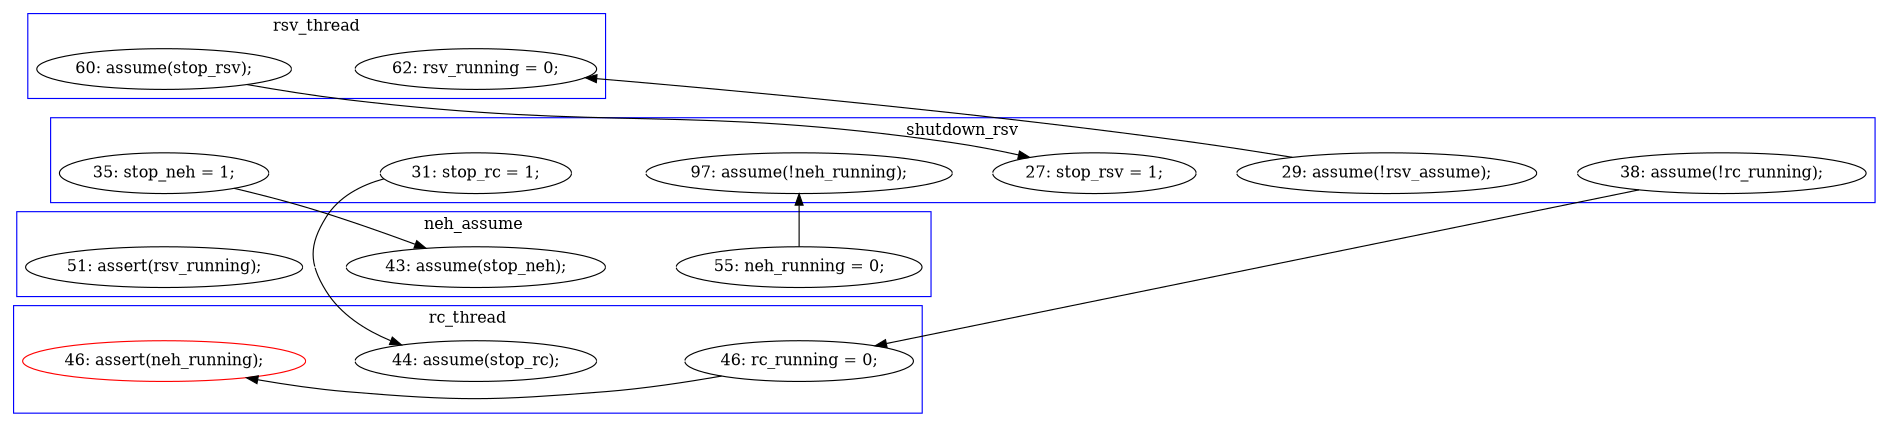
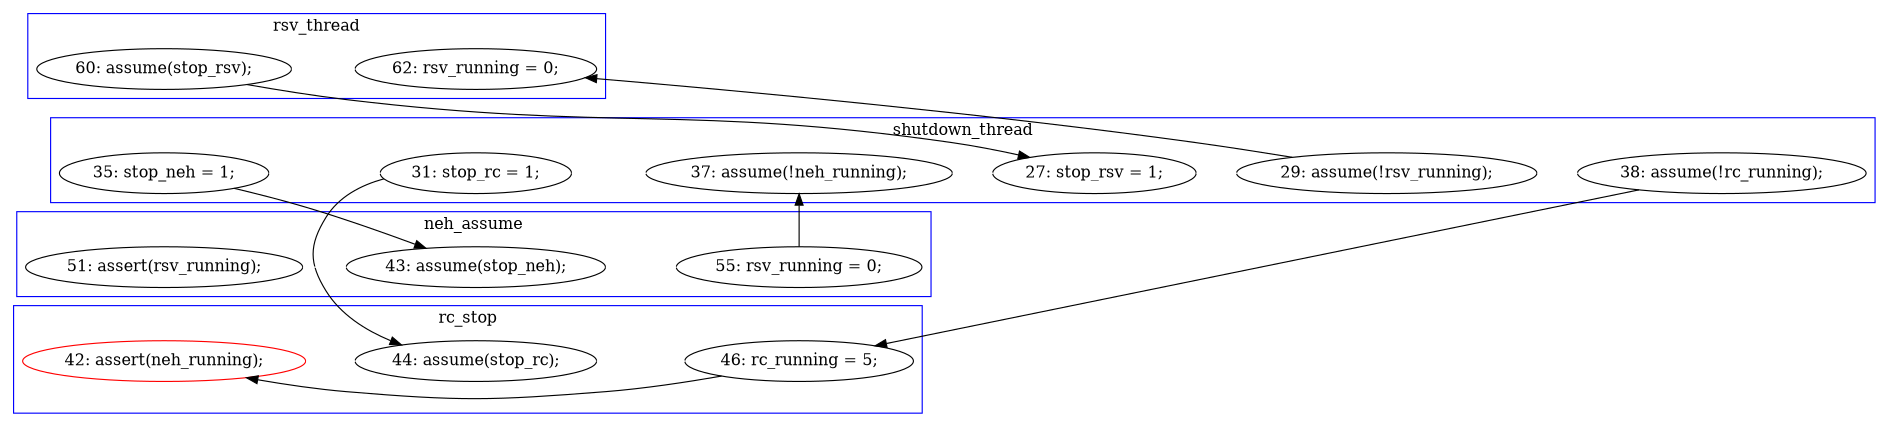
cluster "shutdown_rsv": label "shutdown_rsv" -> "shutdown_thread"
node "97: assume(!neh_running);": label "97: assume(!neh_running);" -> "37: assume(!neh_running);"
node "29: assume(!rsv_assume);": label "29: assume(!rsv_assume);" -> "29: assume(!rsv_running);"
node "55: neh_running = 0;": label "55: neh_running = 0;" -> "55: rsv_running = 0;"
cluster "rc_thread": label "rc_thread" -> "rc_stop"
node "46: assert(neh_running);": label "46: assert(neh_running);" -> "42: assert(neh_running);"
node "46: rc_running = 0;": label "46: rc_running = 0;" -> "46: rc_running = 5;"
